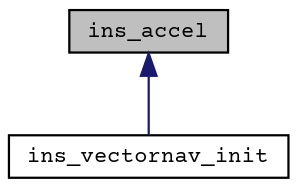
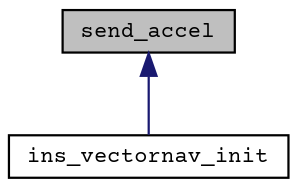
node "ins_accel": label "ins_accel" -> "send_accel"
